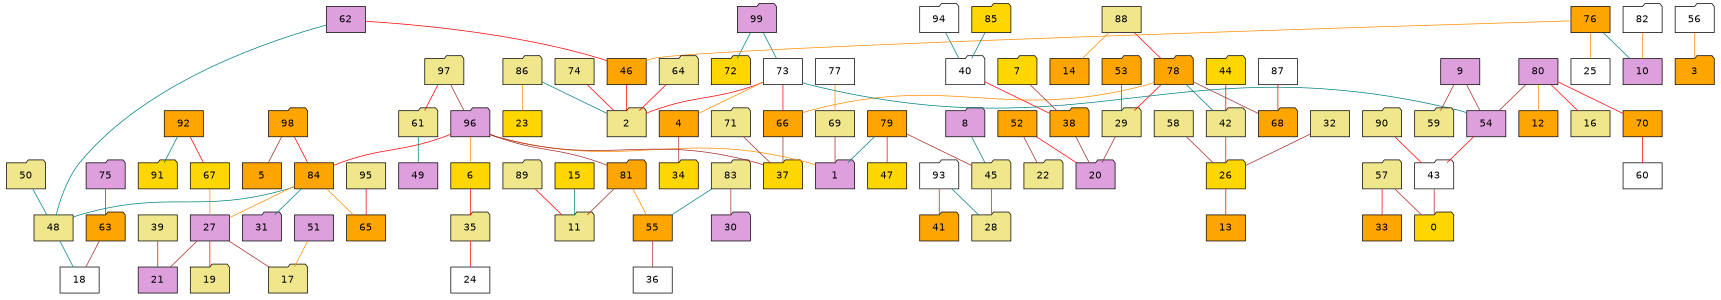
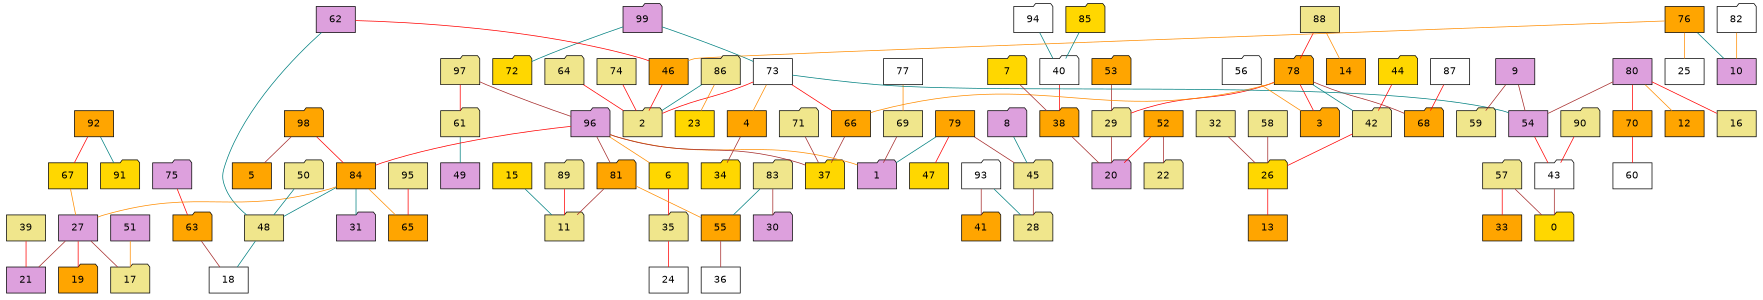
edge "78" -- "3": added
node "19": fillcolor khaki -> orange
